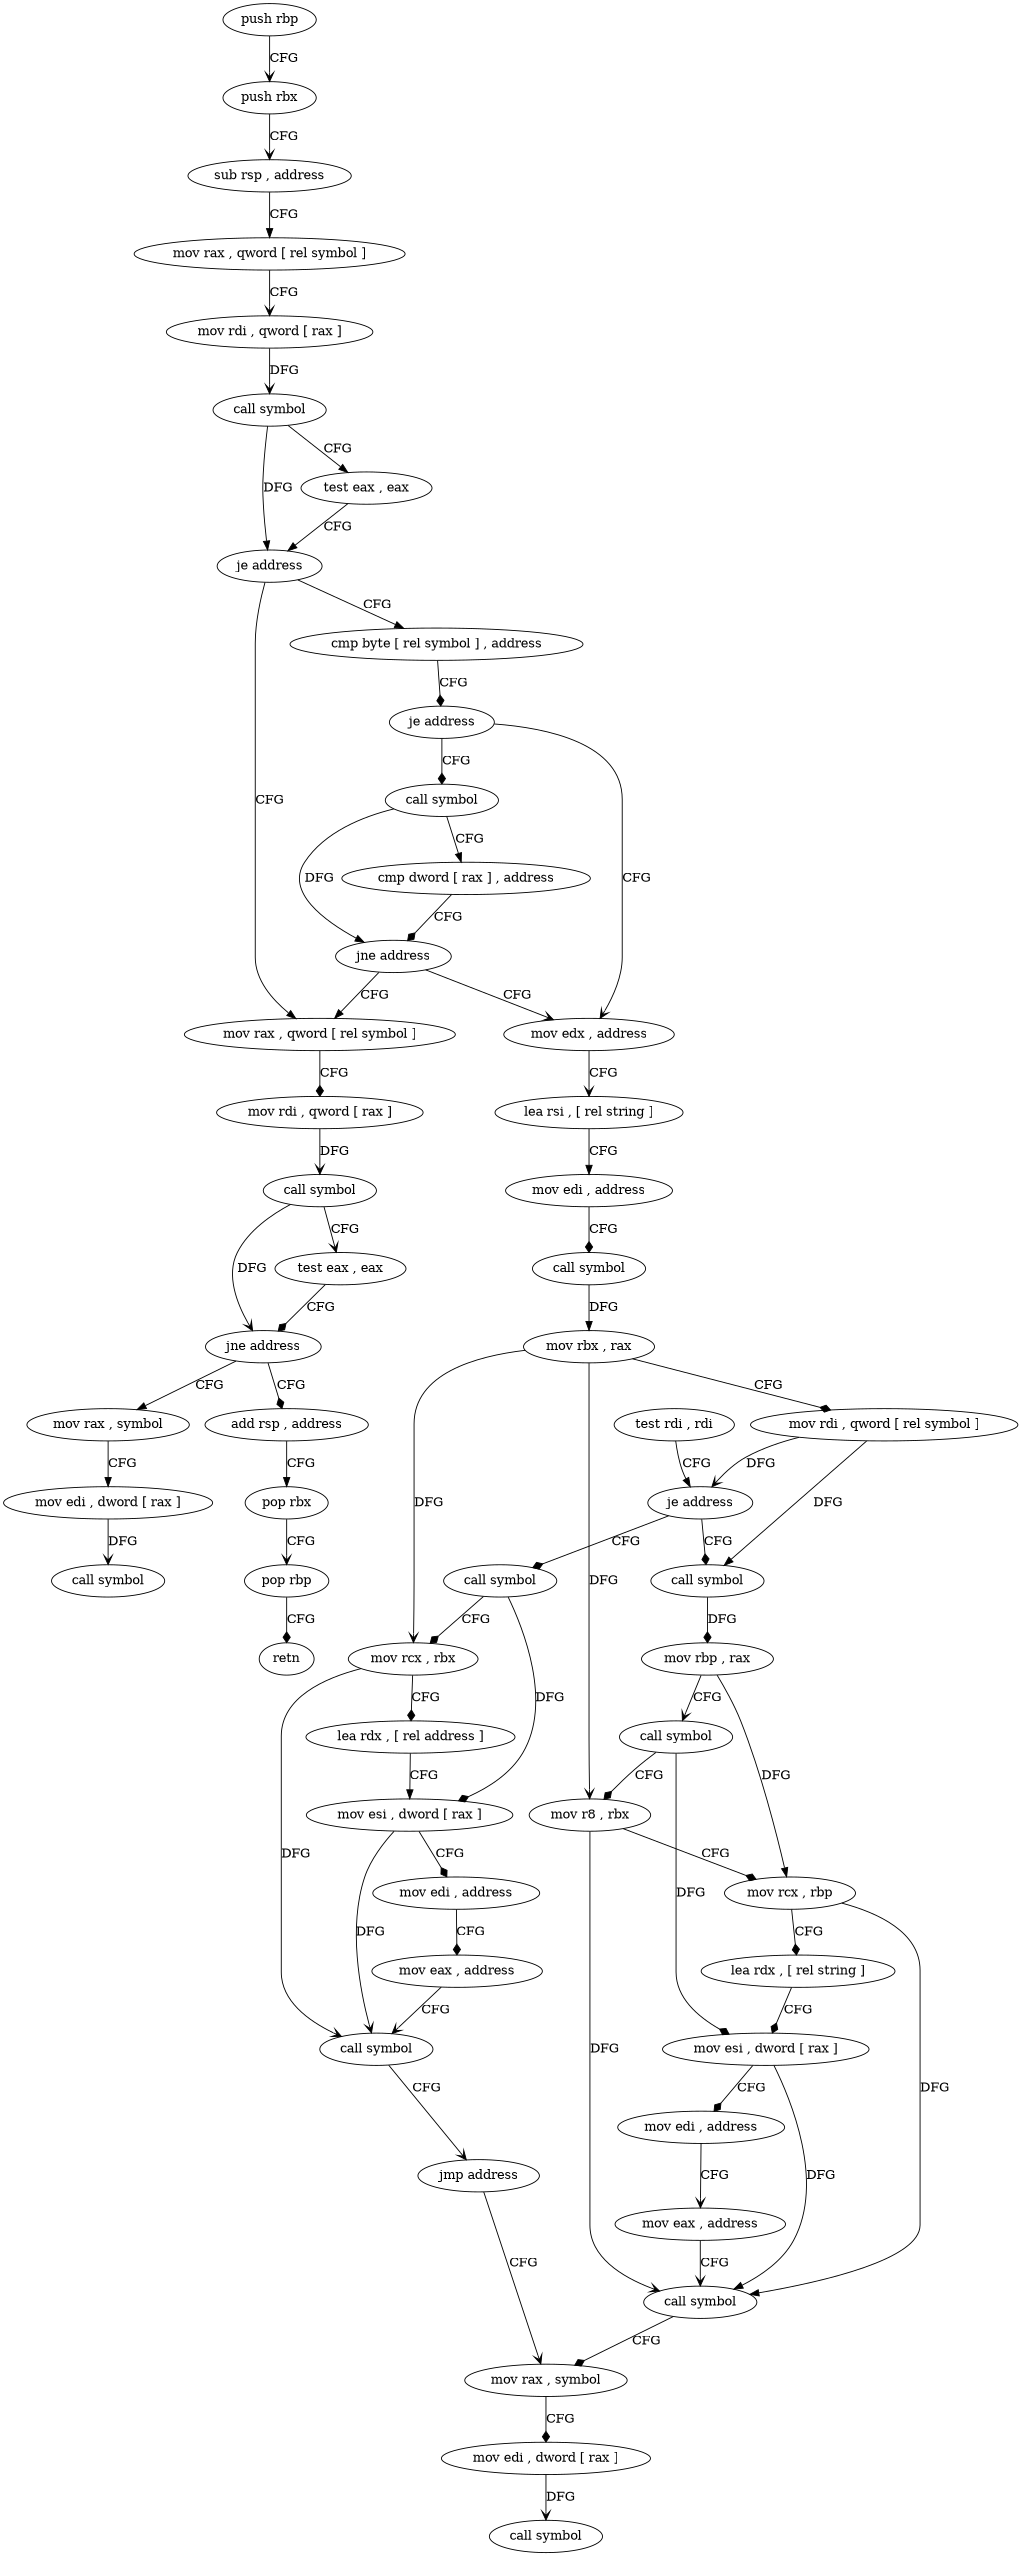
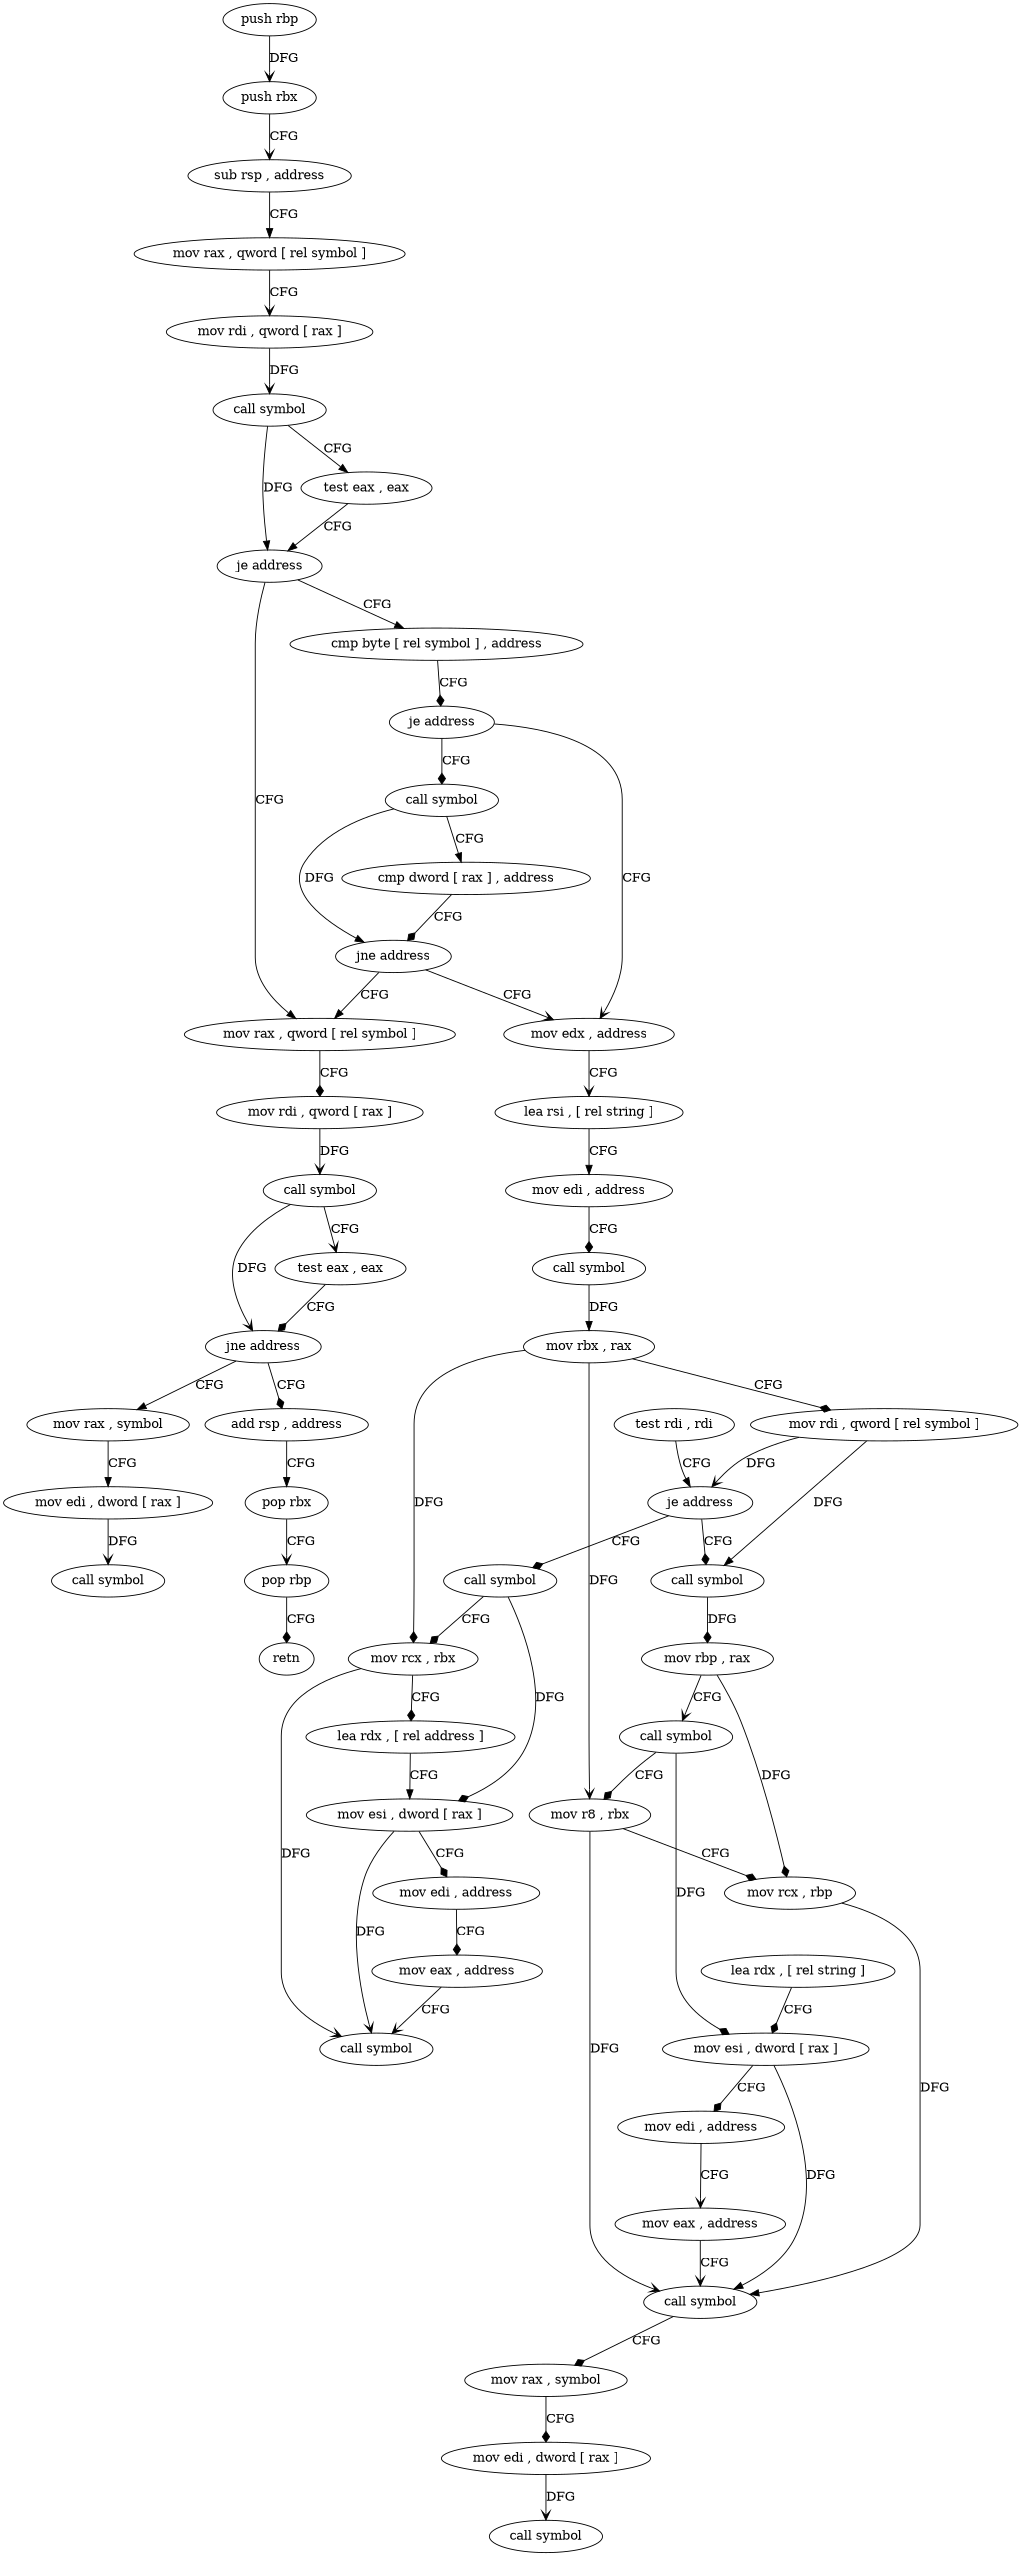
edge "push rbp" -> "push rbx": label "CFG" -> "DFG"
edge "mov rbx , rax" -> "mov rcx , rbx": arrowhead vee -> diamond
edge "mov rbp , rax" -> "mov rcx , rbp": arrowhead normal -> diamond
edge "mov rcx , rbp" -> "lea rdx , [ rel string ]": removed, label "CFG"
node "jmp address": removed
